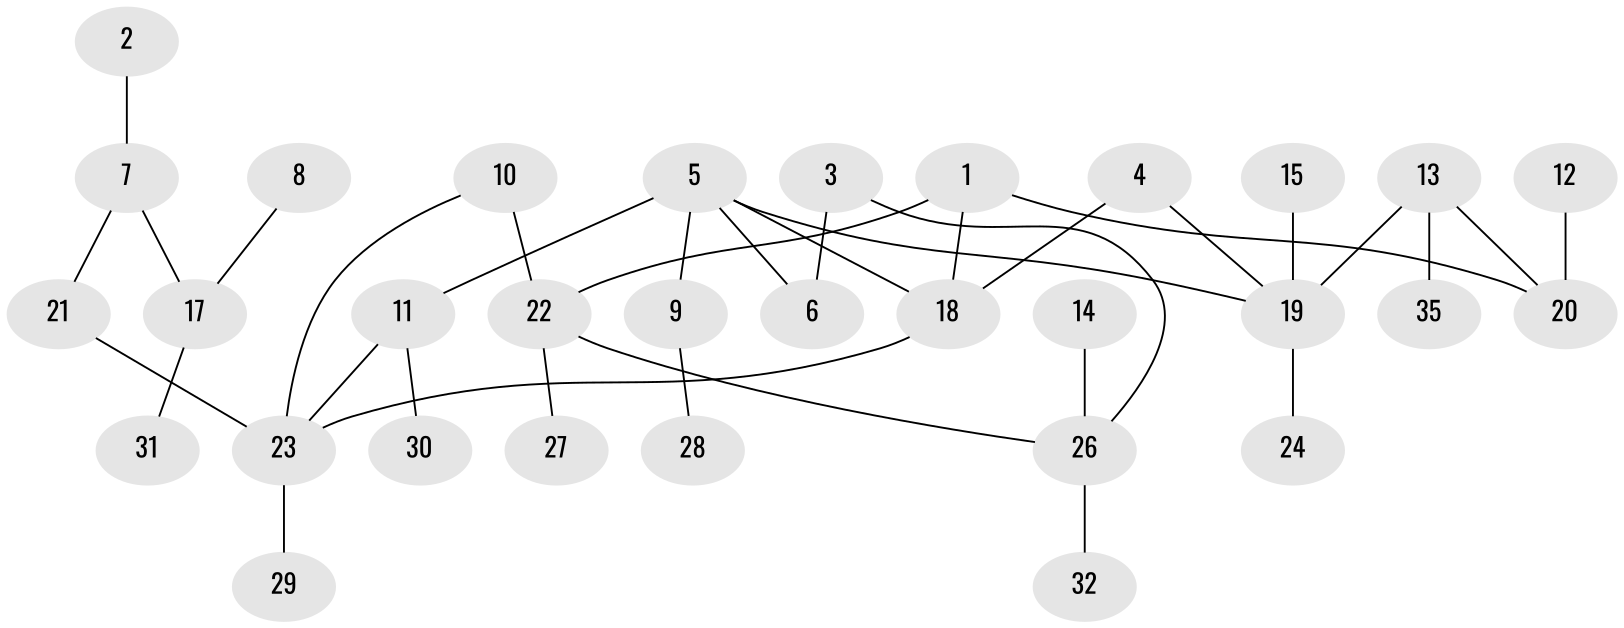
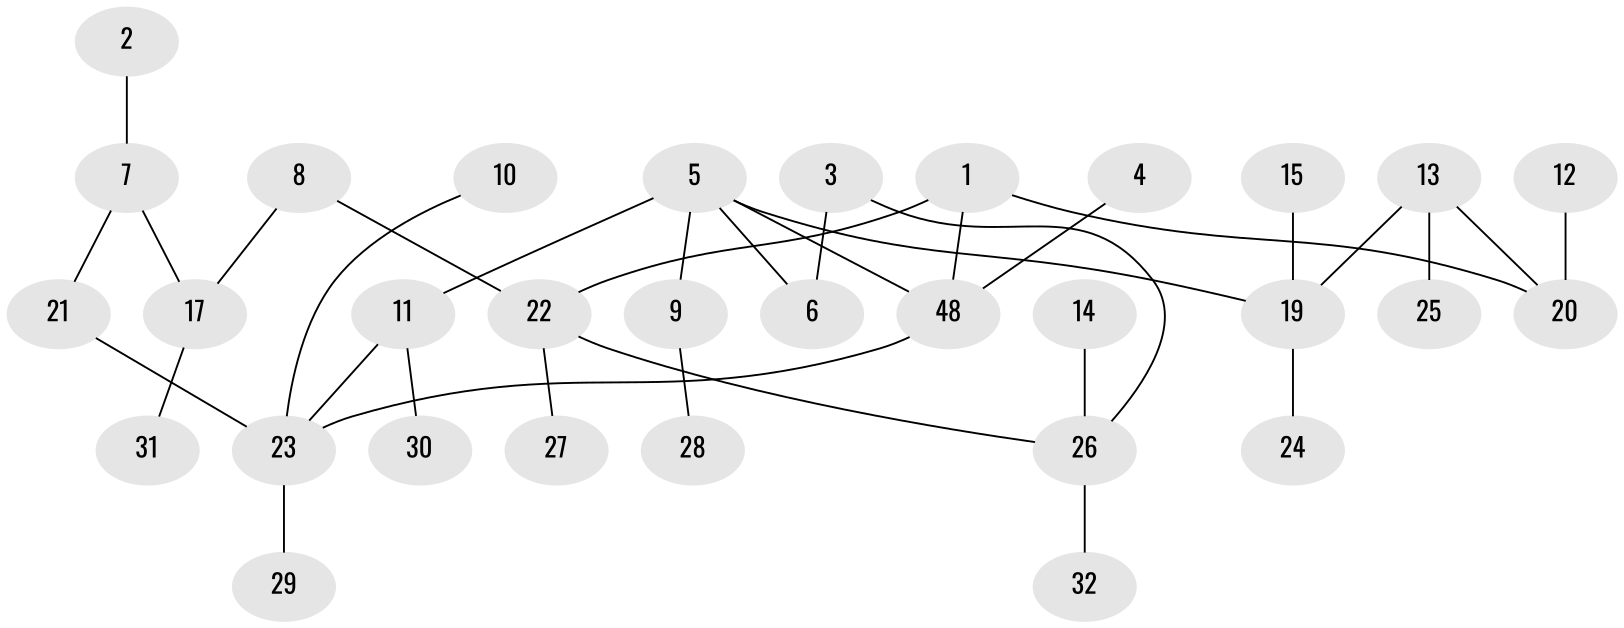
edge "10" -- "22": now "8" -- "22"
edge "4" -- "19": removed
node "18": label "18" -> "48"
node "35": label "35" -> "25"
